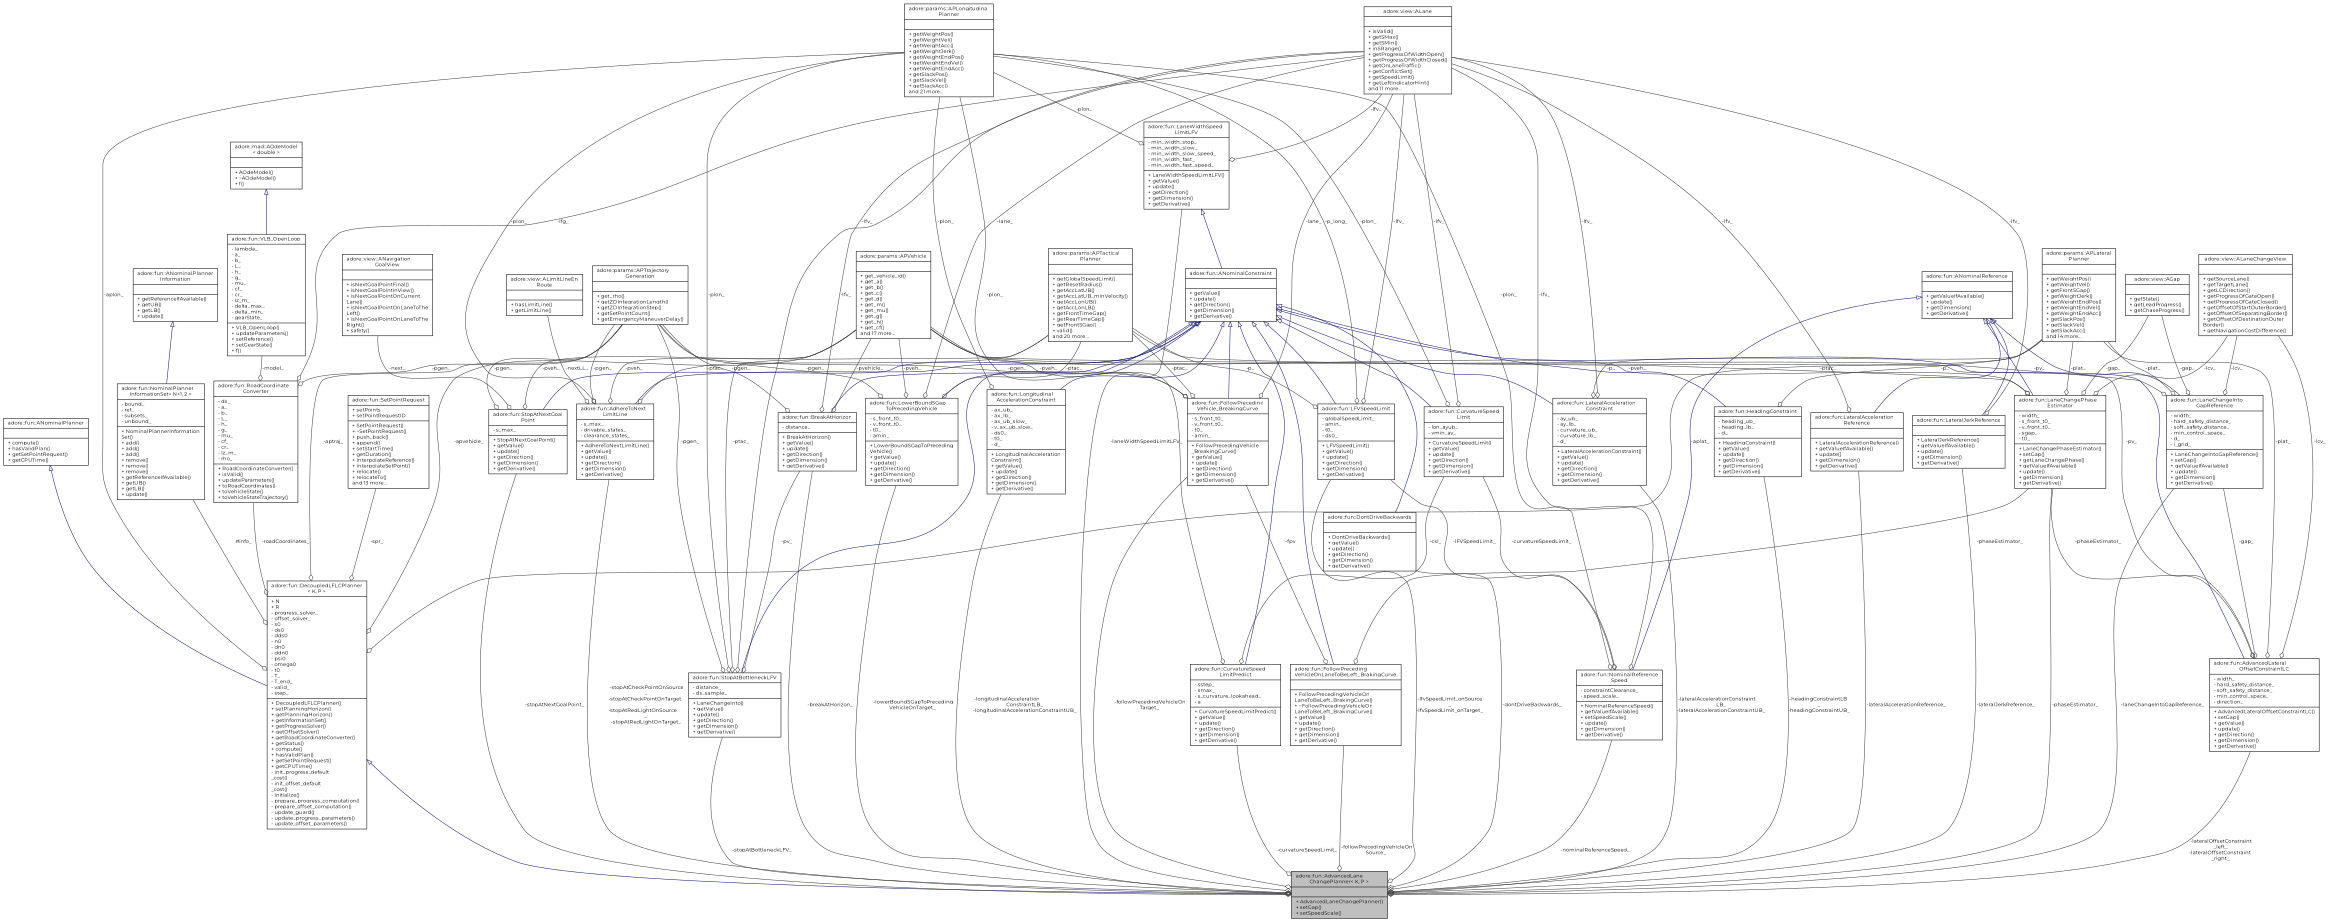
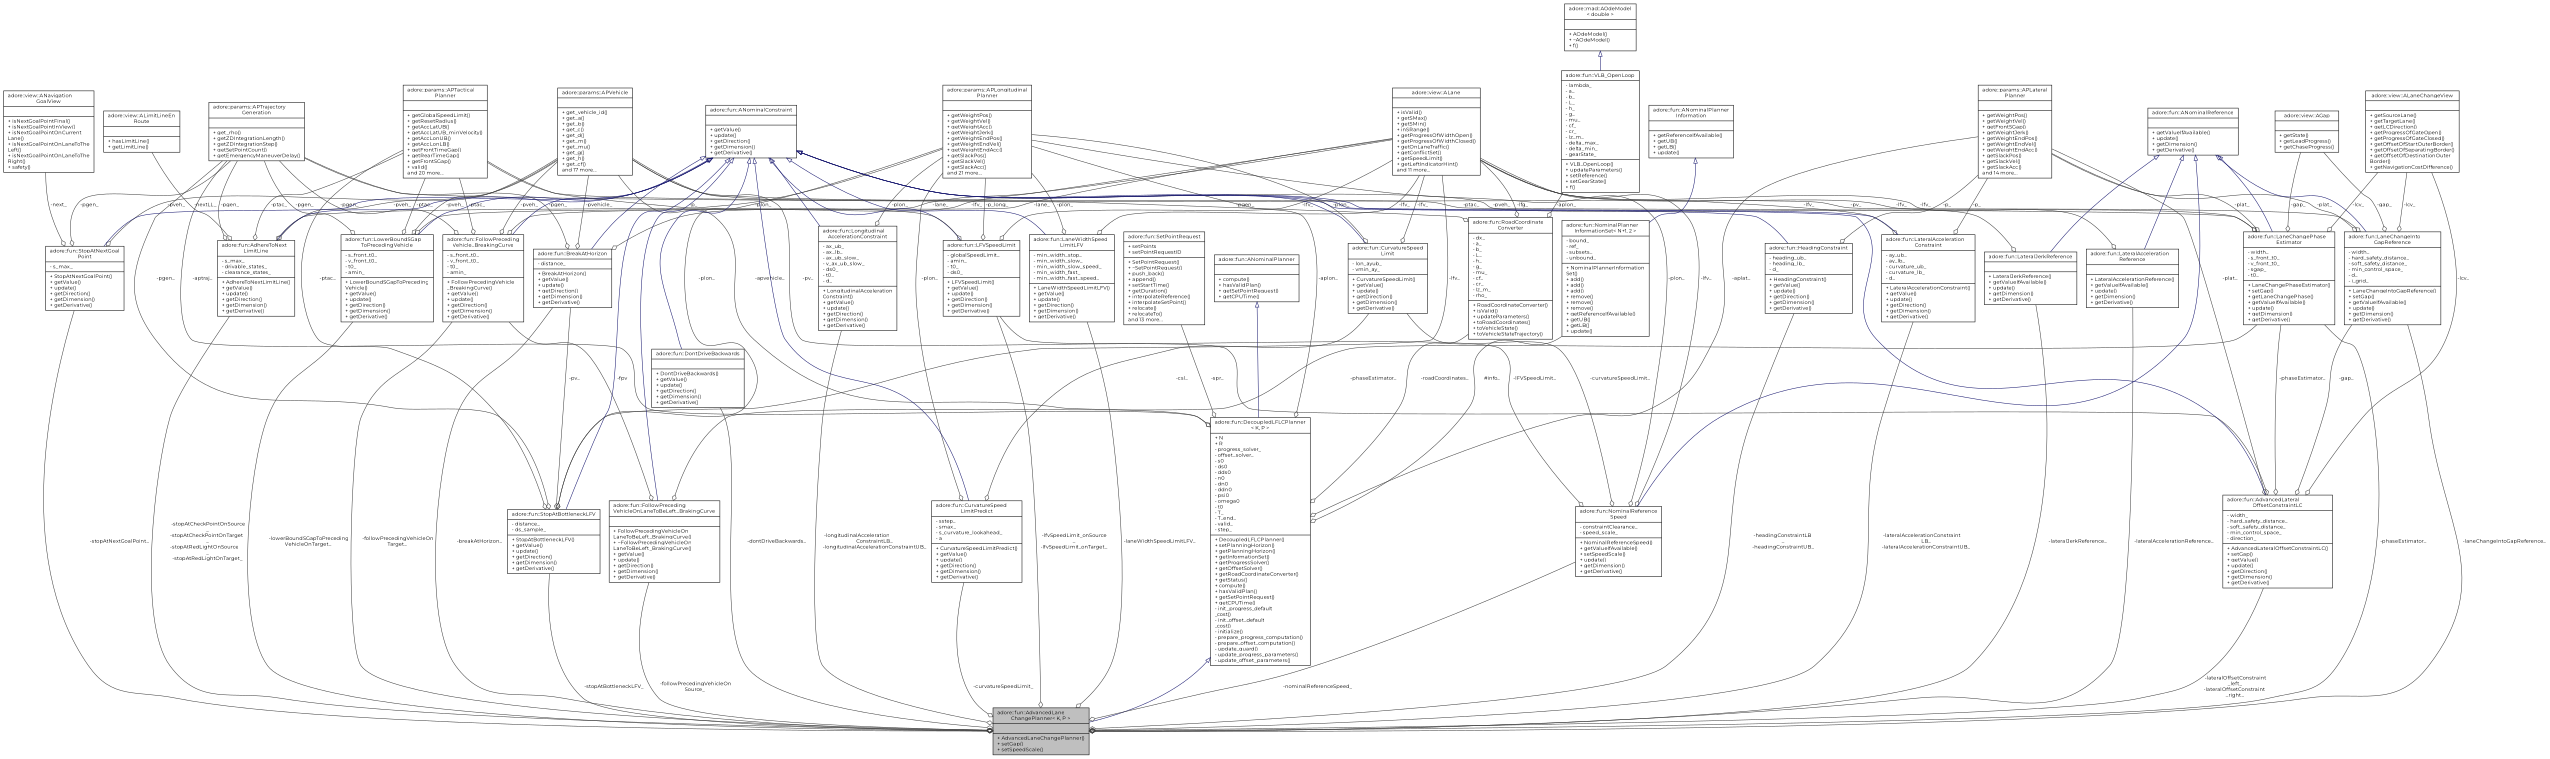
edge "adore::fun::ANominalConstraint" -> "adore::fun::LaneWidthSpeed": reversed
edge "adore::fun::VLB_OpenLoop" -> "adore::fun::RoadCoordinate": label " -model_" -> " -aplon_"
node "adore::fun::StopAtBottleneckLFV": text "+ LaneChangeInto()" -> "+ StopAtBottleneckLFV()"
